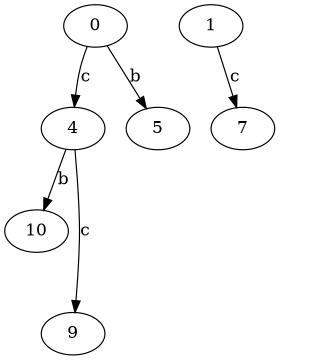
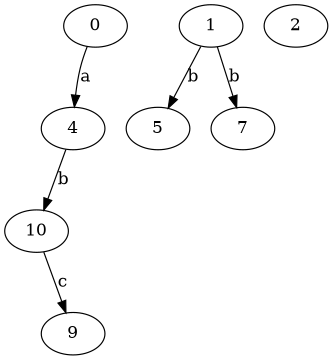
node "2": added
edge "0" -> "5": now "1" -> "5"
edge "0" -> "4": label "c" -> "a"
edge "1" -> "7": label "c" -> "b"
edge "4" -> "9": now "10" -> "9"
